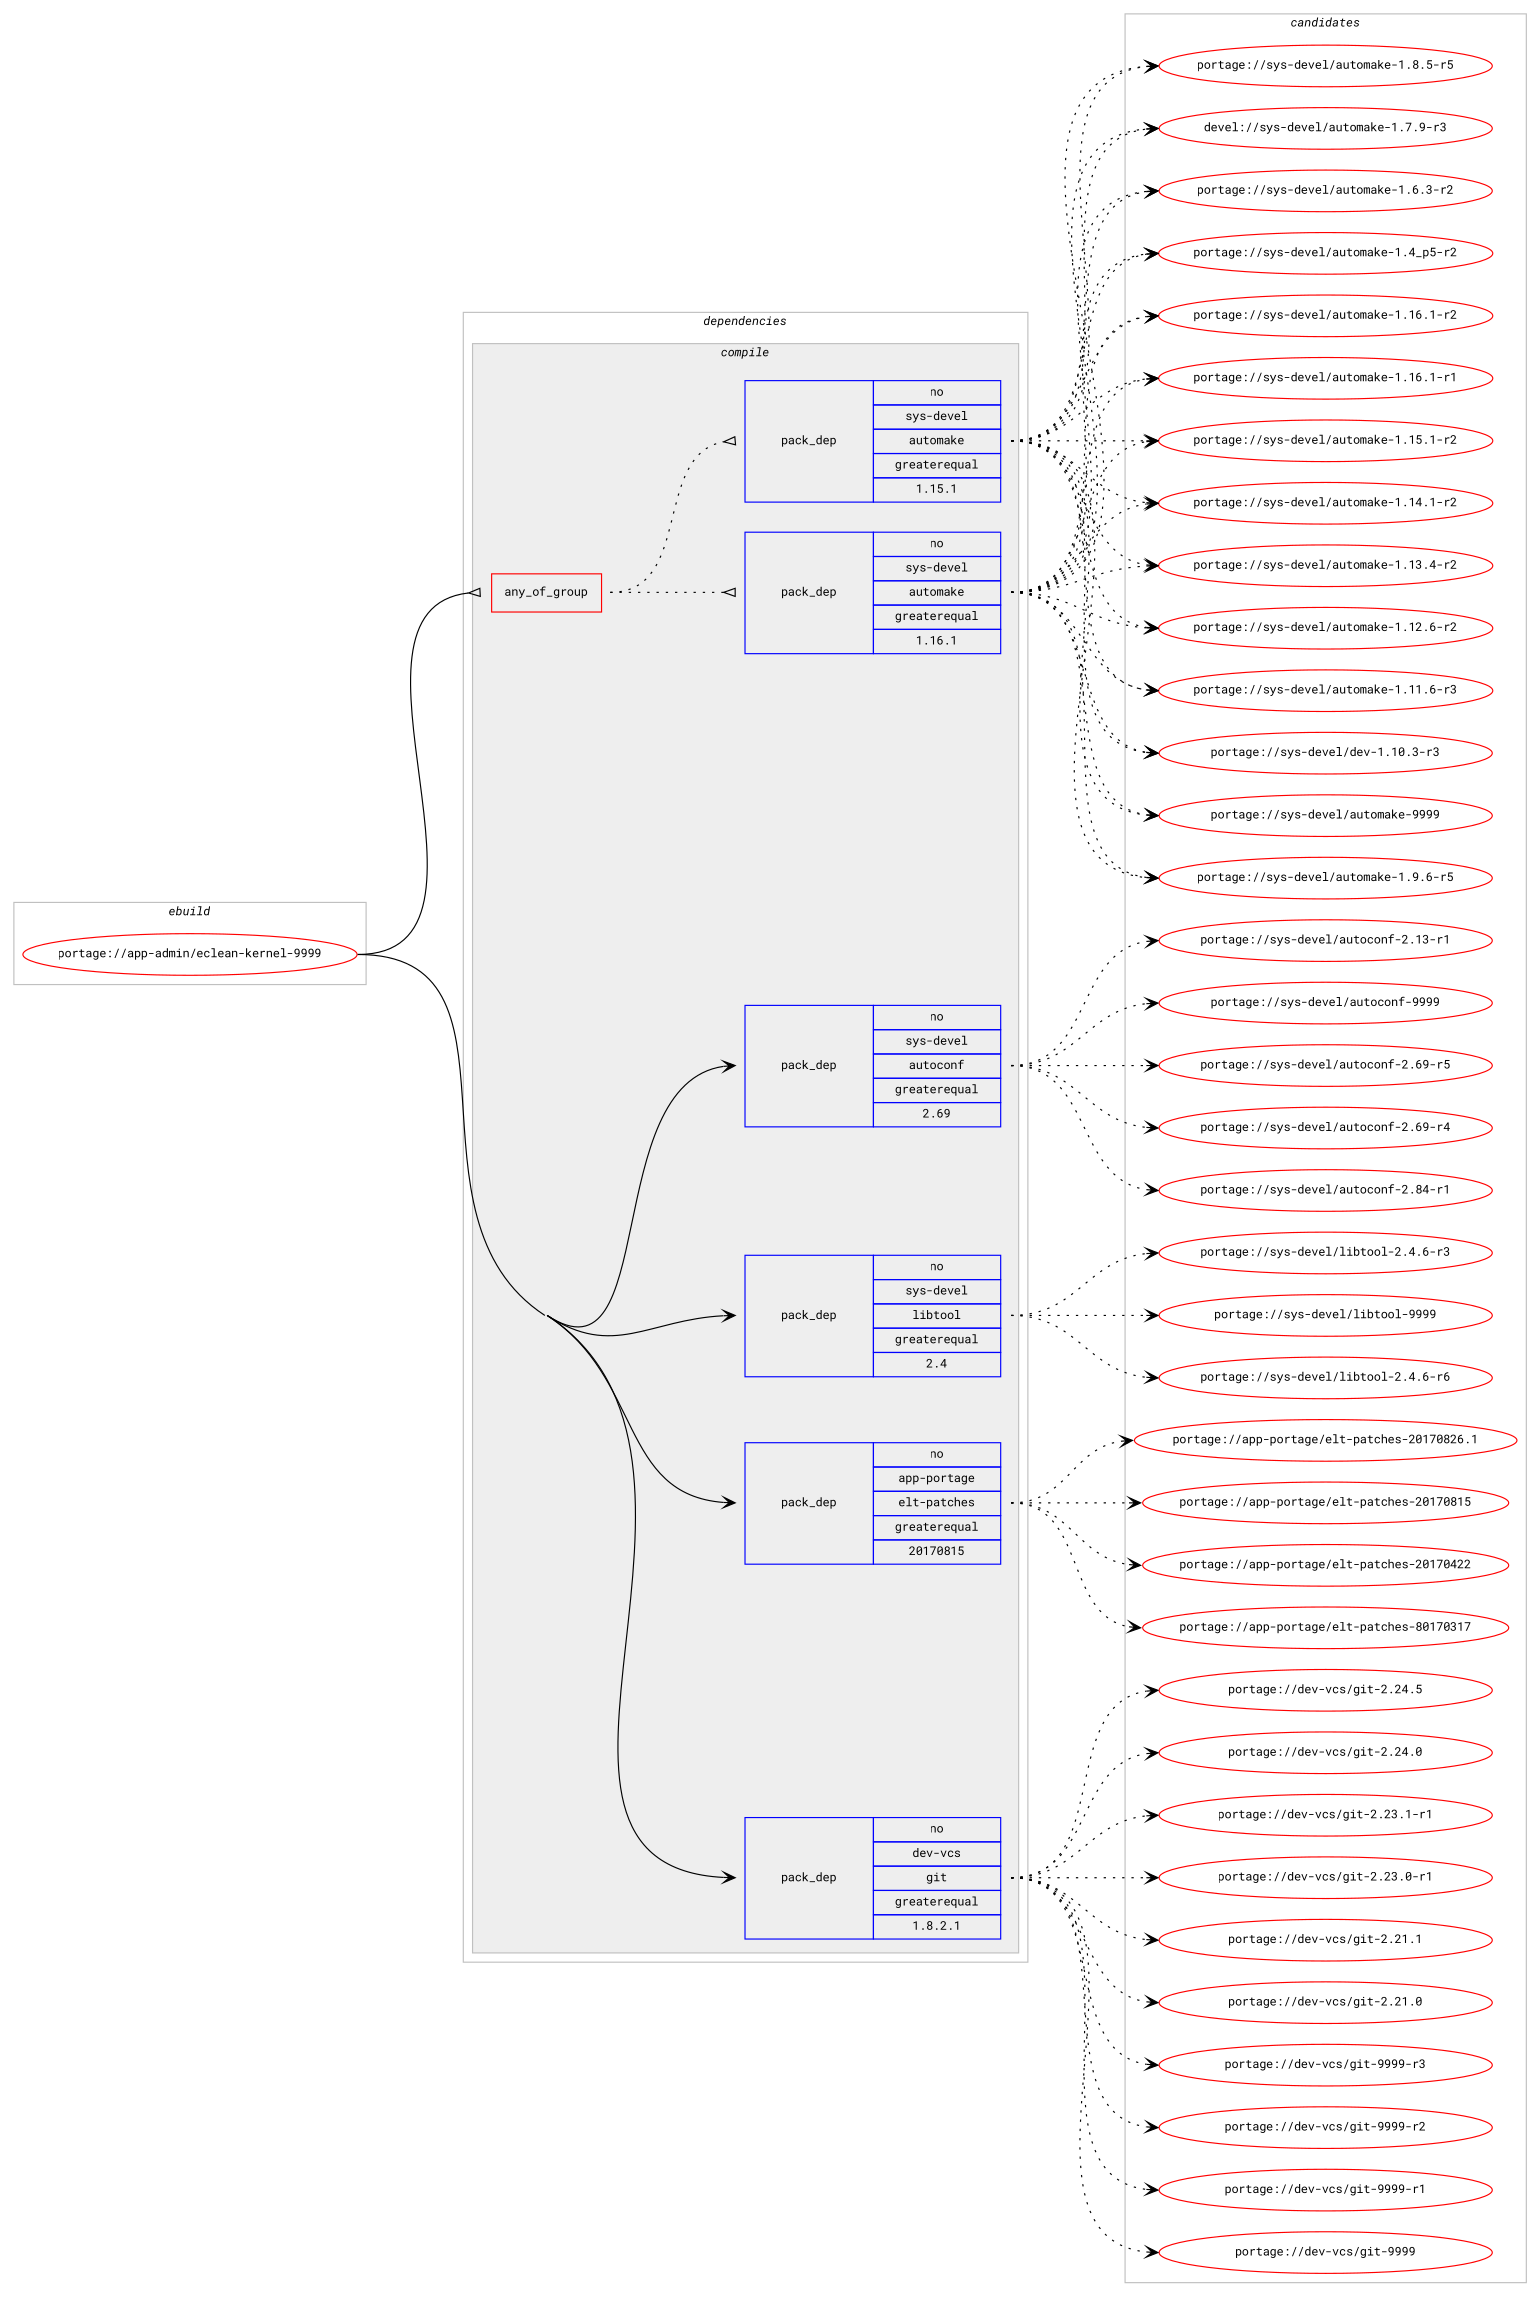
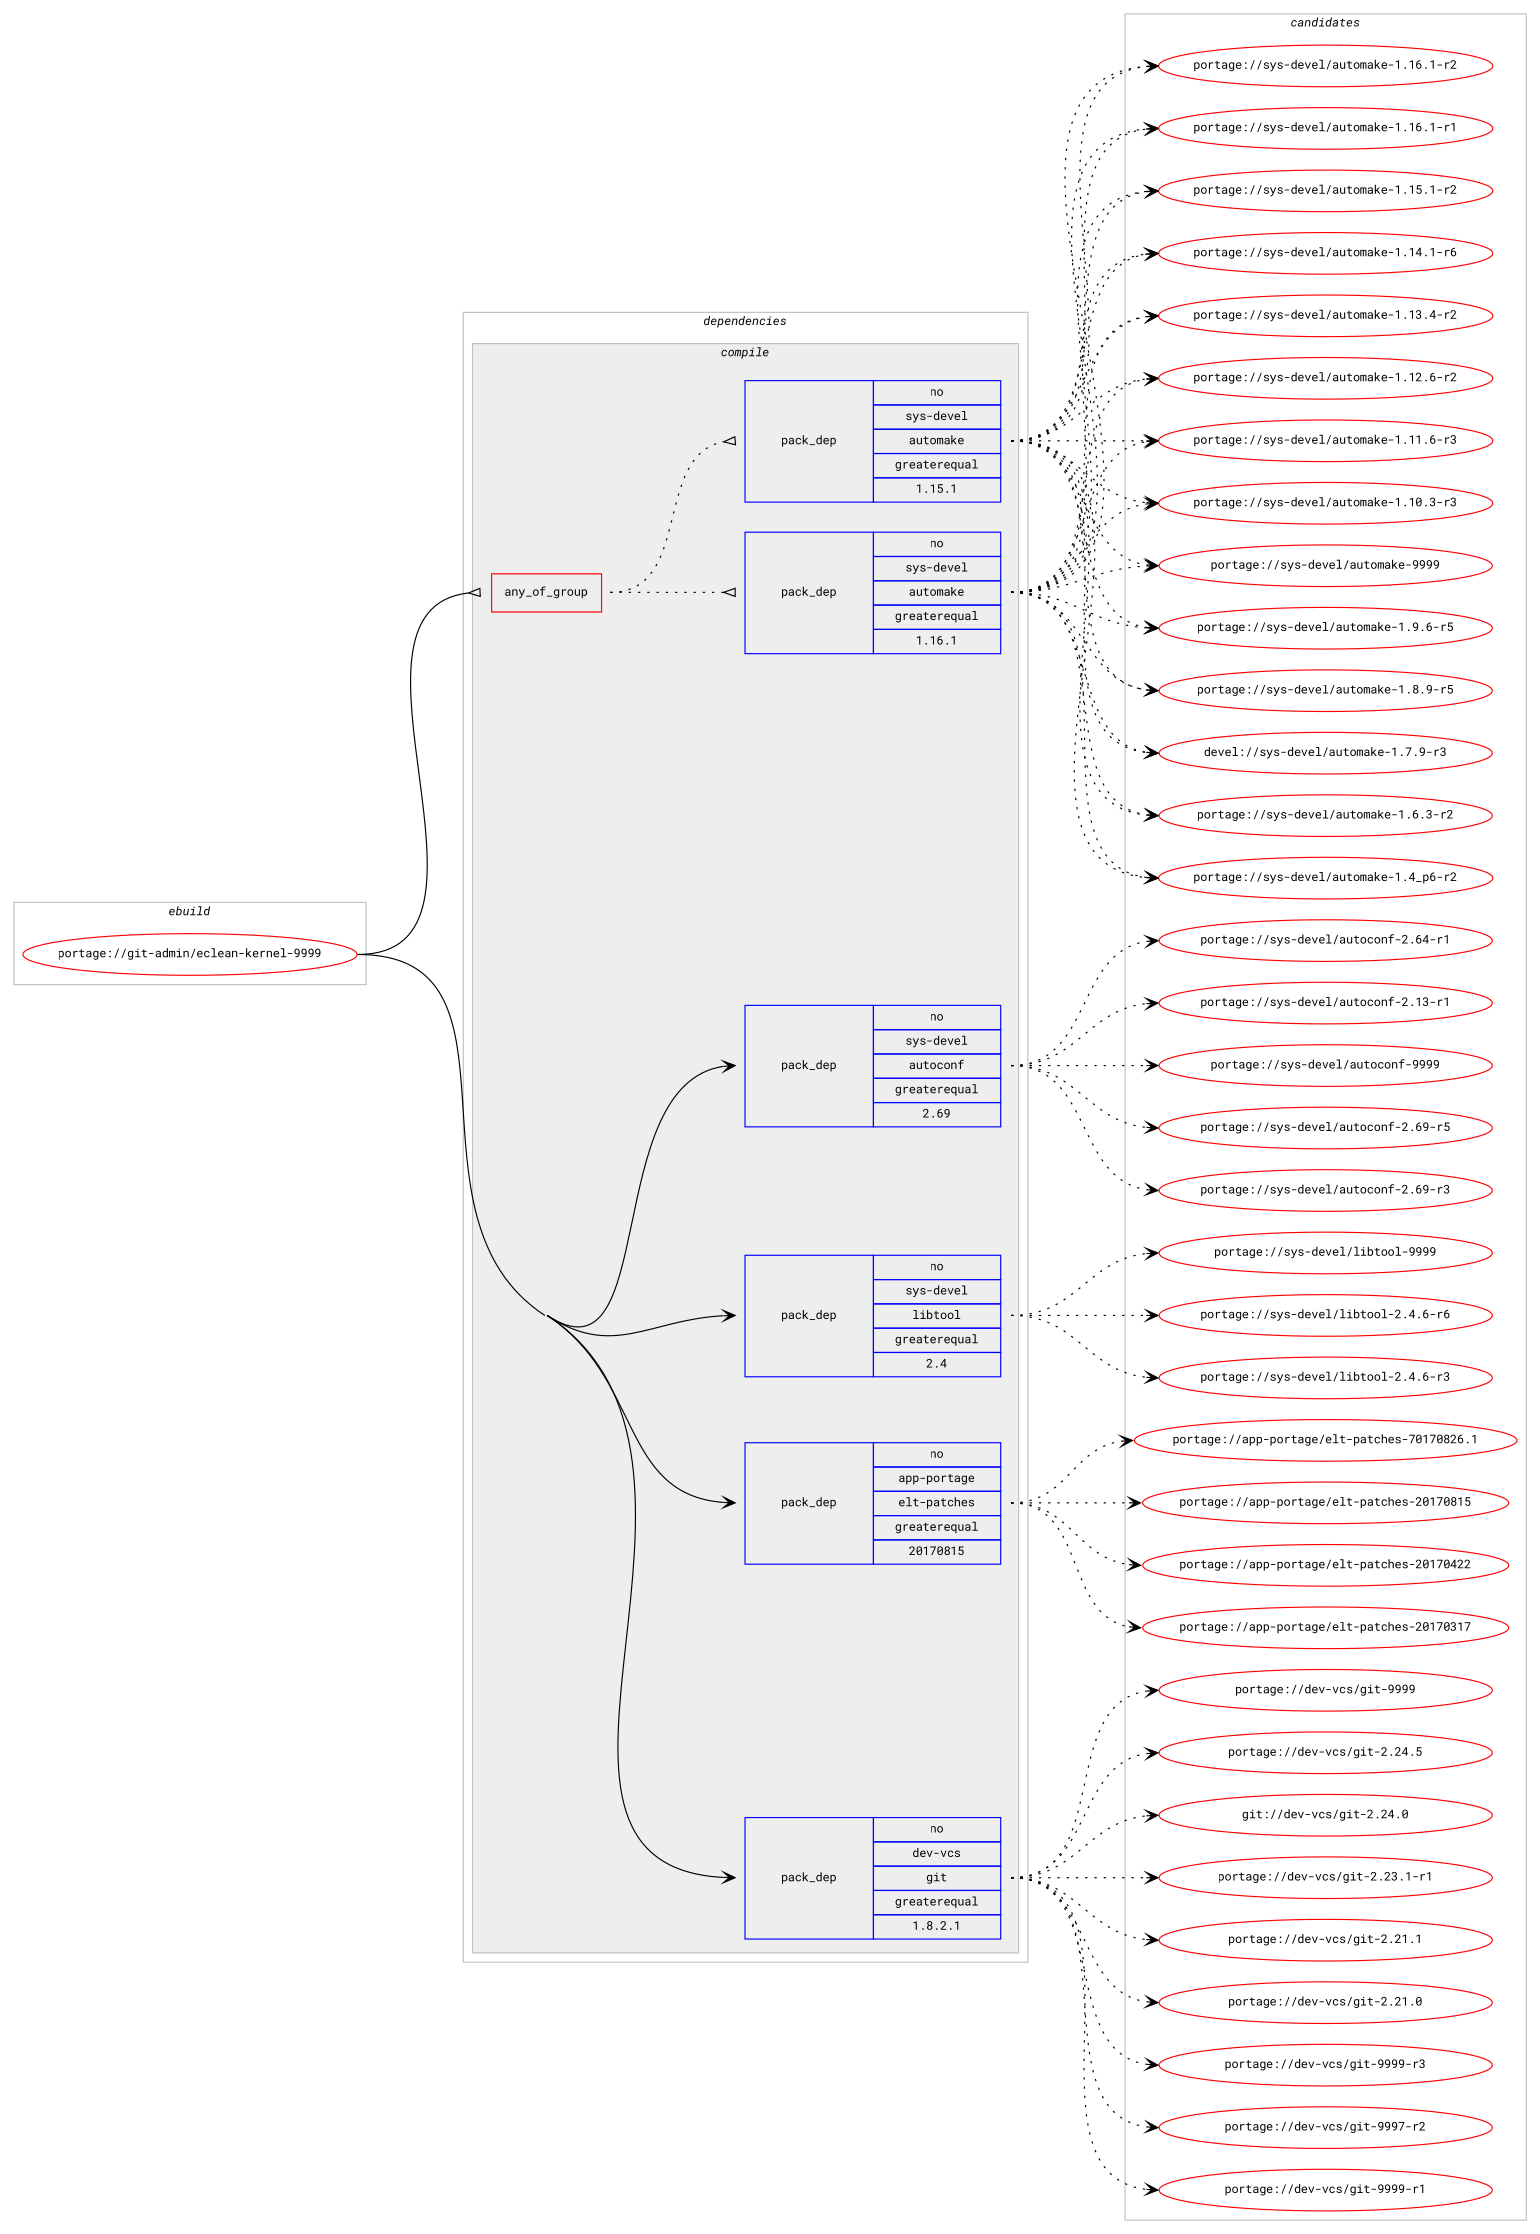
node "portage://sys-devel/automake-1.8.5-r5": label "portage://sys-devel/automake-1.8.5-r5" -> "portage://sys-devel/automake-1.8.9-r5"
node "portage://sys-devel/automake-1.4_p5-r2": label "portage://sys-devel/automake-1.4_p5-r2" -> "portage://sys-devel/automake-1.4_p6-r2"
node "portage://sys-devel/automake-1.14.1-r2": label "portage://sys-devel/automake-1.14.1-r2" -> "portage://sys-devel/automake-1.14.1-r6"
node "portage://sys-devel/dev-1.10.3-r3": label "portage://sys-devel/dev-1.10.3-r3" -> "portage://sys-devel/automake-1.10.3-r3"
node "portage://app-admin/eclean-kernel-9999": label "portage://app-admin/eclean-kernel-9999" -> "portage://git-admin/eclean-kernel-9999"
node "portage://sys-devel/autoconf-2.69-r4": label "portage://sys-devel/autoconf-2.69-r4" -> "portage://sys-devel/autoconf-2.69-r3"
node "portage://sys-devel/autoconf-2.84-r1": label "portage://sys-devel/autoconf-2.84-r1" -> "portage://sys-devel/autoconf-2.64-r1"
node "portage://app-portage/elt-patches-20170826.1": label "portage://app-portage/elt-patches-20170826.1" -> "portage://app-portage/elt-patches-70170826.1"
node "portage://app-portage/elt-patches-80170317": label "portage://app-portage/elt-patches-80170317" -> "portage://app-portage/elt-patches-20170317"
node "portage://dev-vcs/git-2.24.0": label "portage://dev-vcs/git-2.24.0" -> "git://dev-vcs/git-2.24.0"
node "portage://dev-vcs/git-2.23.0-r1": removed
node "portage://dev-vcs/git-9999-r2": label "portage://dev-vcs/git-9999-r2" -> "portage://dev-vcs/git-9997-r2"
